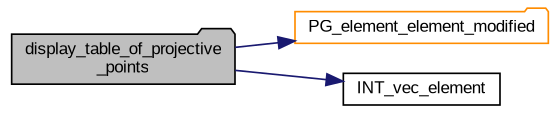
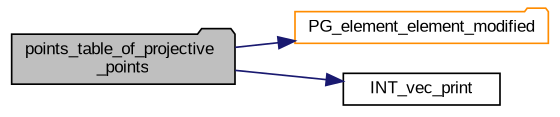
node "display_table_of_projective _points": label "display_table_of_projective _points" -> "points_table_of_projective _points"
node "INT_vec_element": label "INT_vec_element" -> "INT_vec_print"
